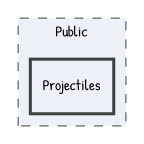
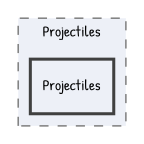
cluster "Public": label "Public" -> "Projectiles"
